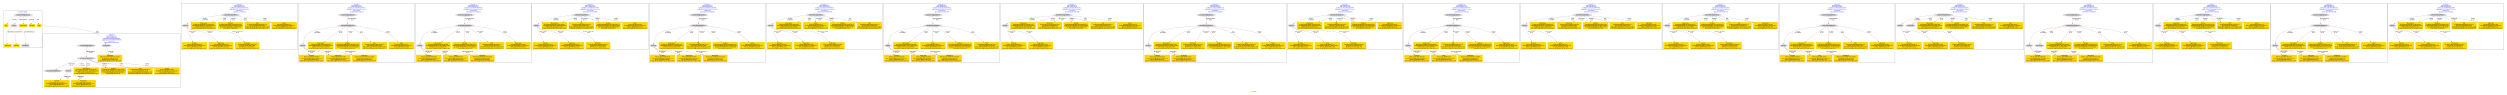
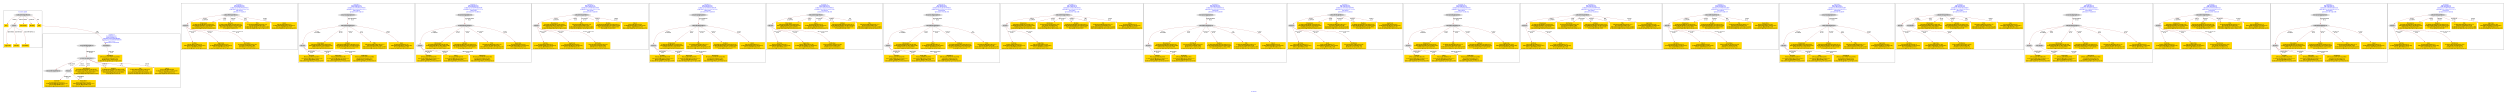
node "Attribution": fillcolor lightgray -> gold
